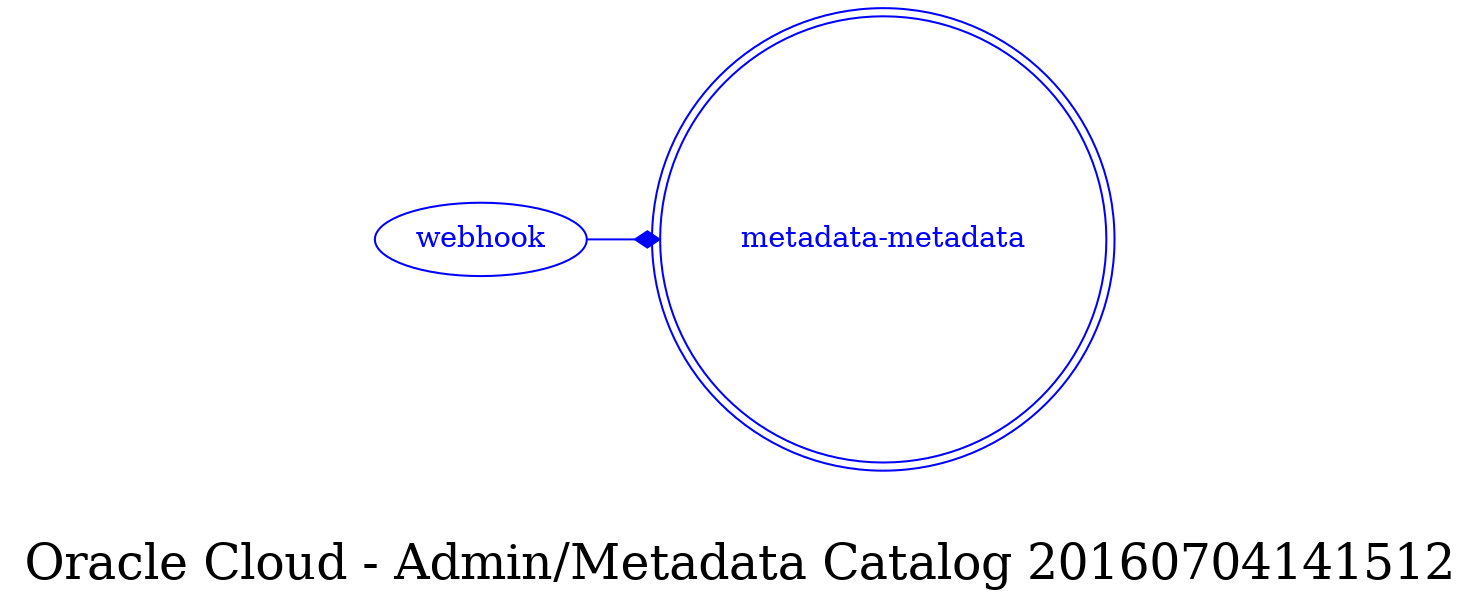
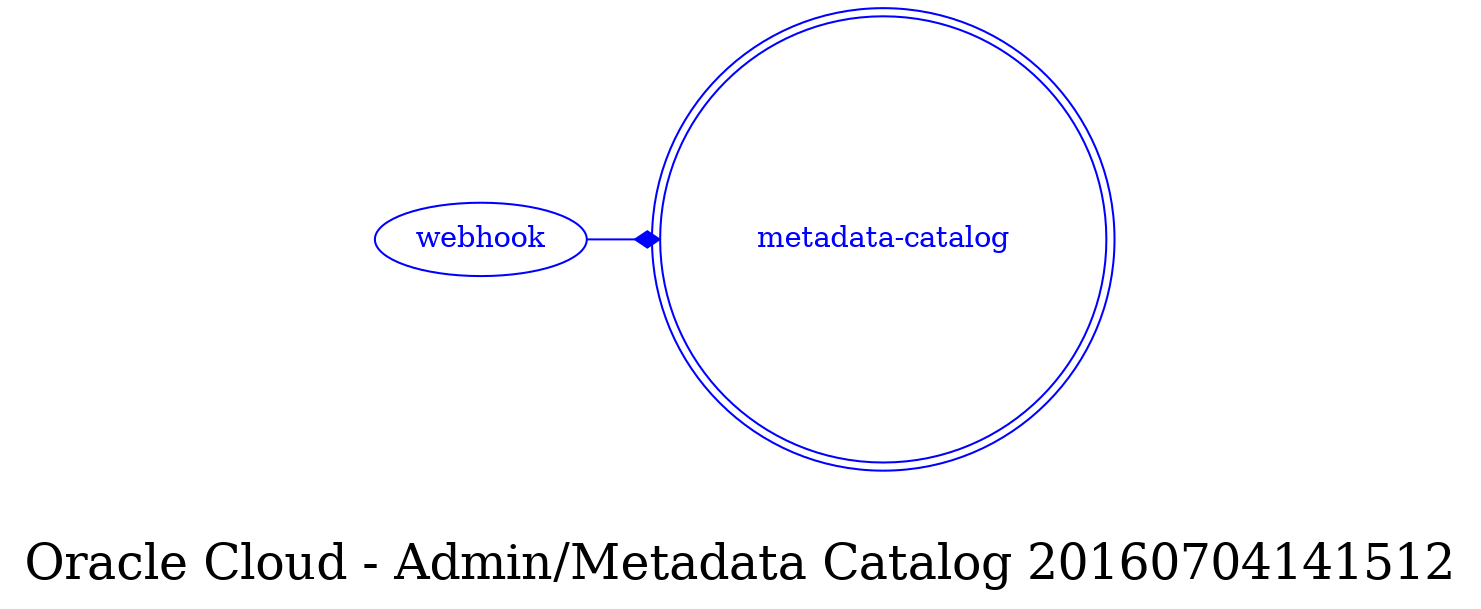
node "metadata-metadata": label "metadata-metadata" -> "metadata-catalog"
